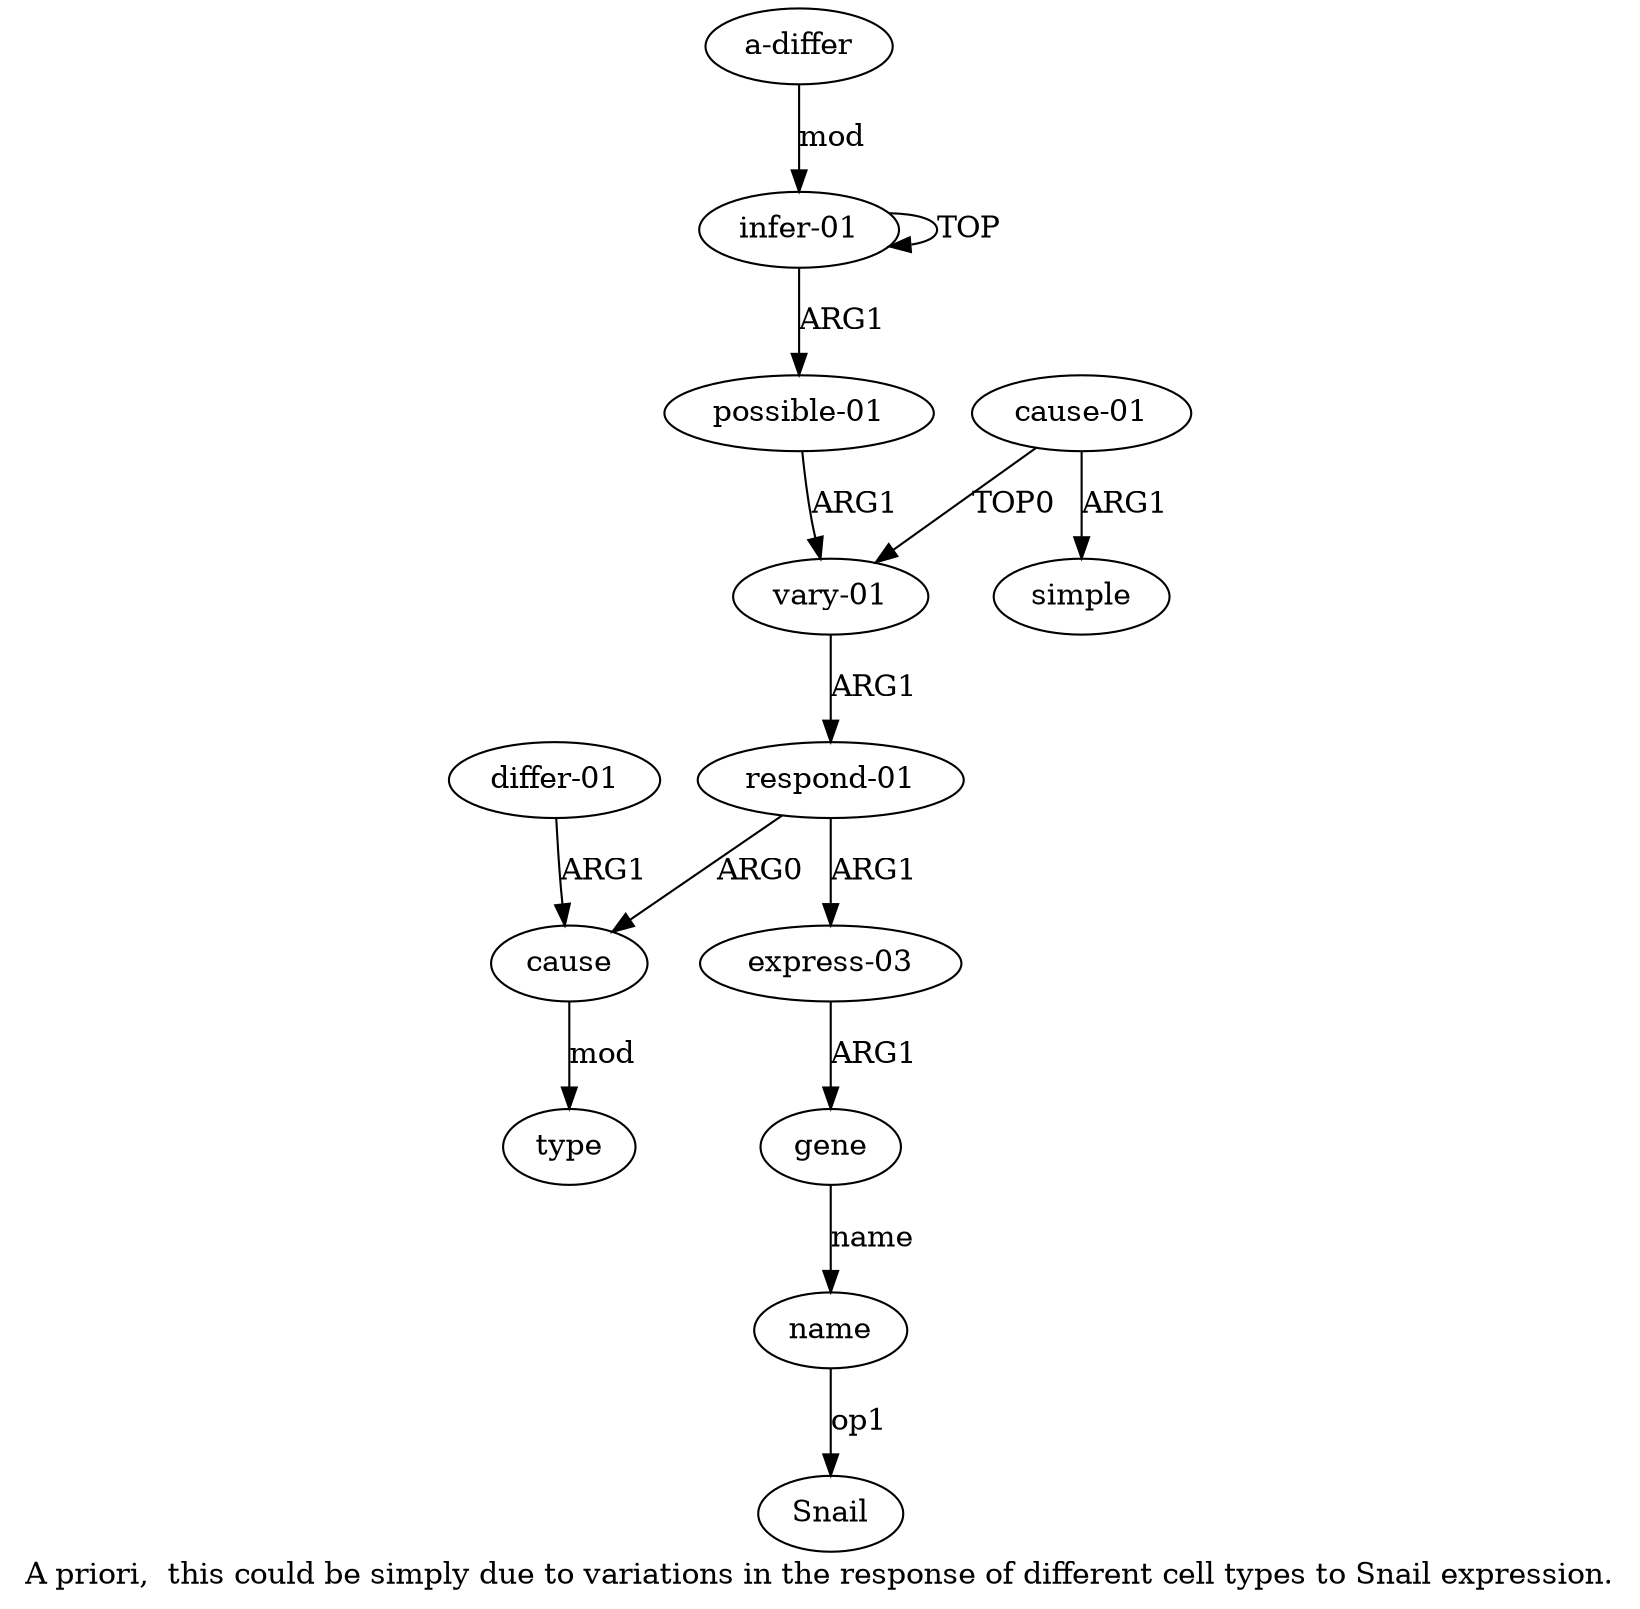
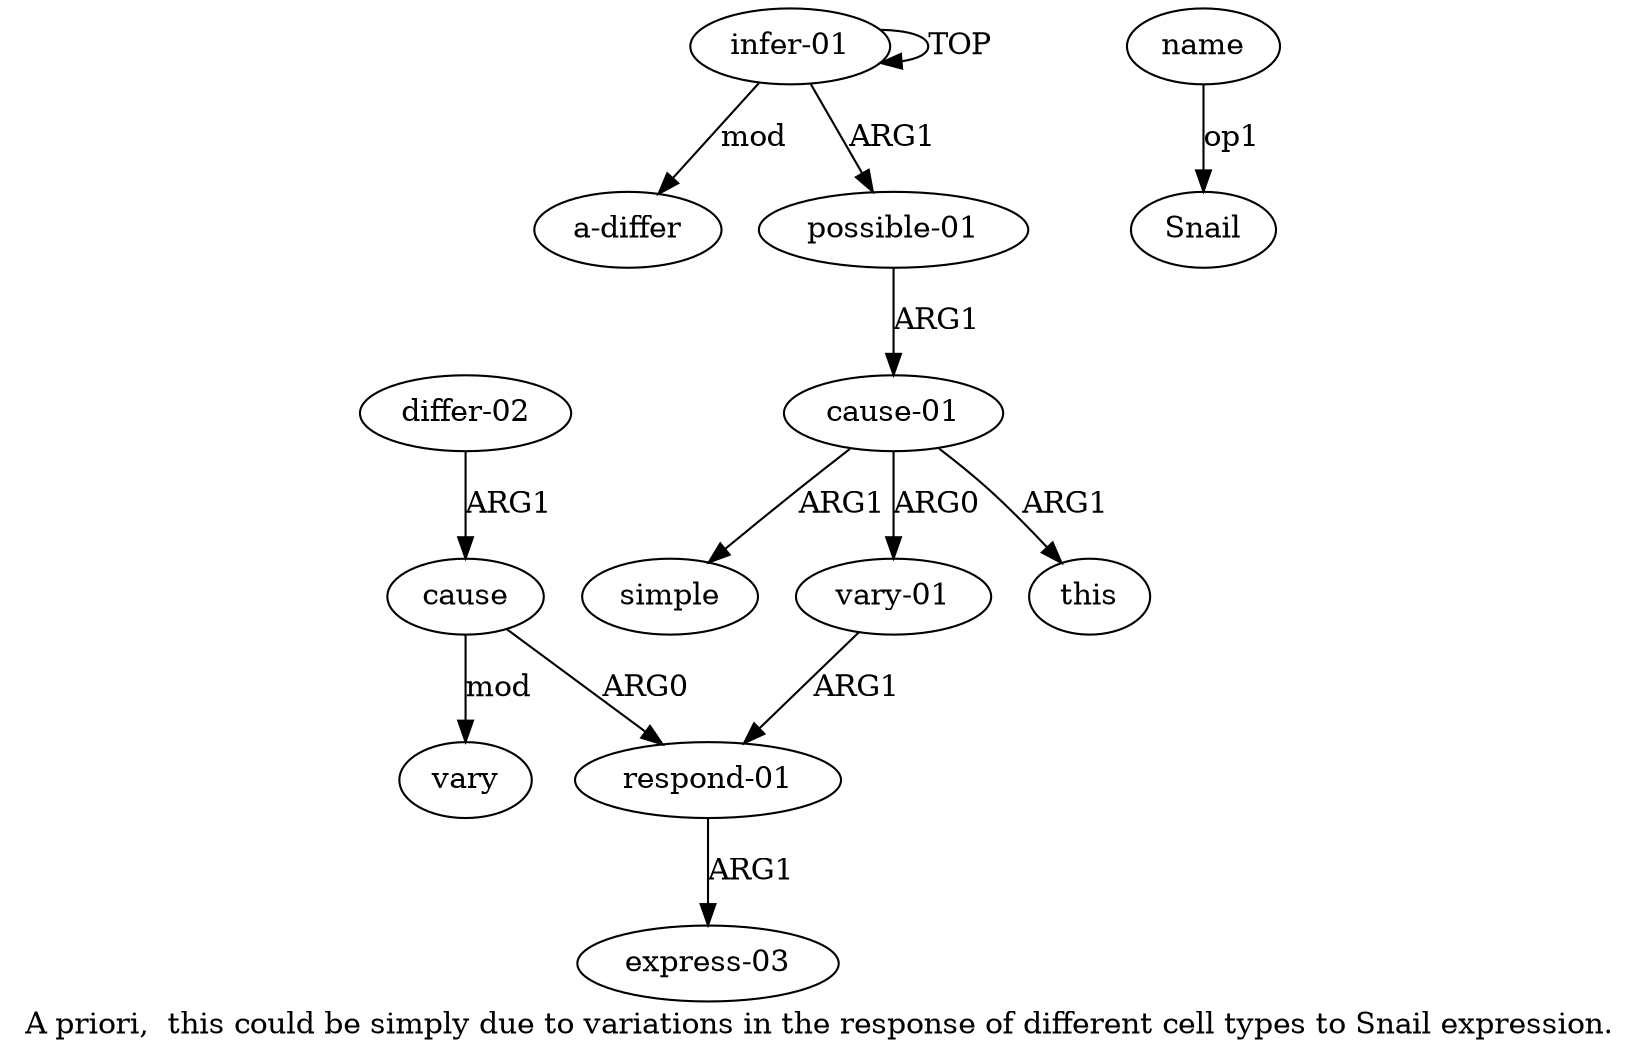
edge "a-differ" -> "infer-01": reversed
edge "possible-01" -> "vary-01": now "possible-01" -> "cause-01"
edge "cause-01" -> "vary-01": label "TOP0" -> "ARG0"
node "this": added
node "differ-01": label "differ-01" -> "differ-02"
edge "respond-01" -> "cause": reversed
node "type": label "type" -> "vary"
node "gene": removed
